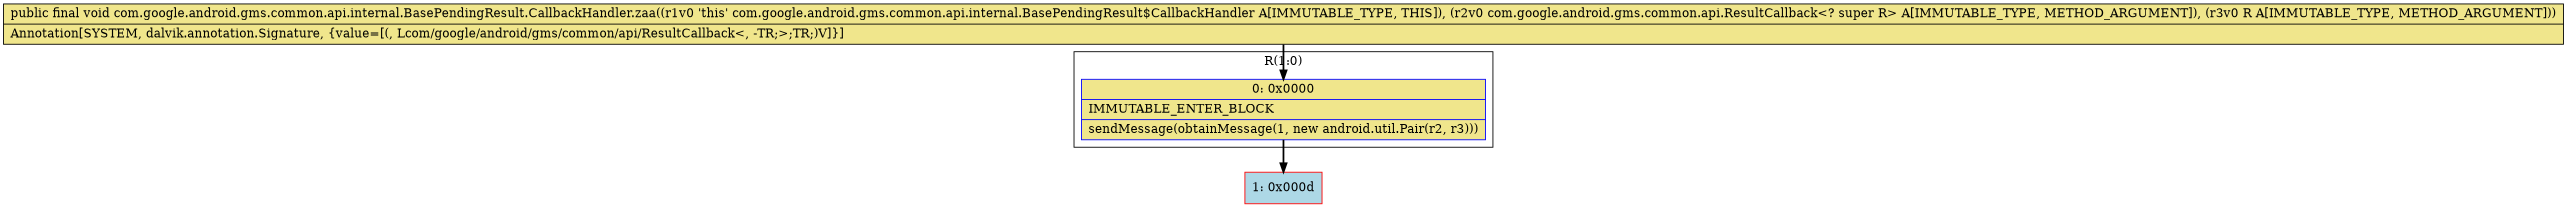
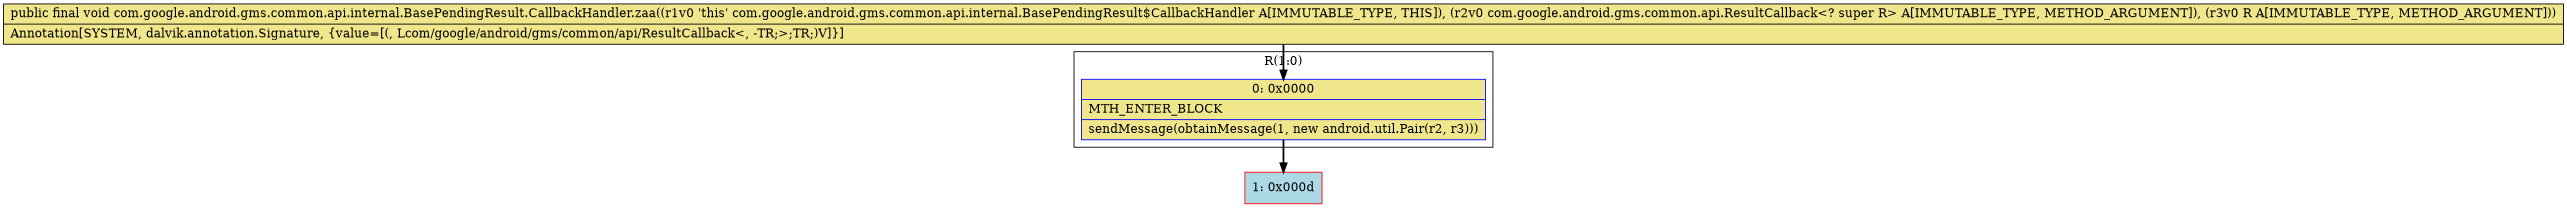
node "0: 0x0000": text "IMMUTABLE_ENTER_BLOCK" -> "MTH_ENTER_BLOCK"
